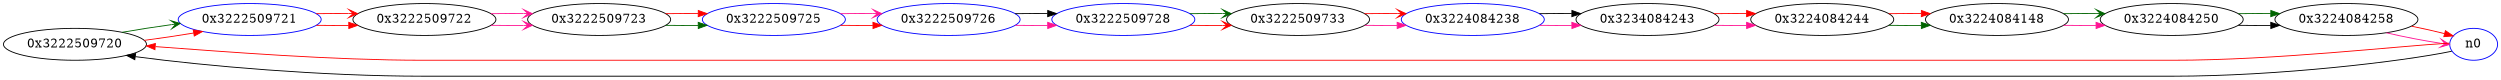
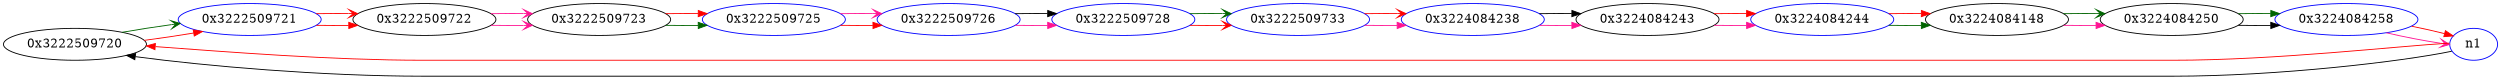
node "0x3222509733": color black -> blue
node "0x3234084243": label "0x3234084243" -> "0x3224084243"
node "0x3224084244": color black -> blue
node "0x3224084258": color black -> blue
node "n0": label "n0" -> "n1"
